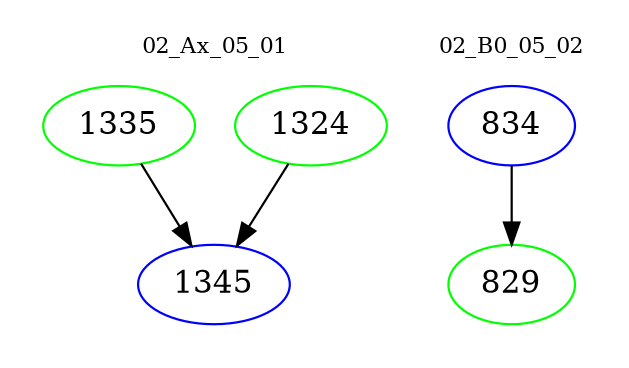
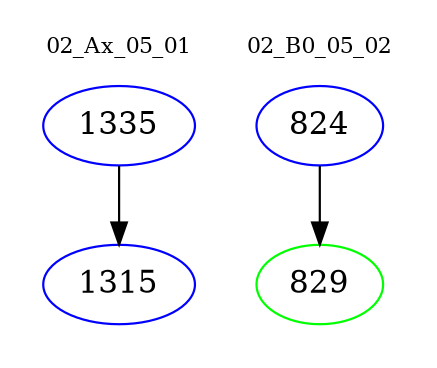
node "1335": color green -> blue
node "1324": removed
node "834": label "834" -> "824"
node "1345": label "1345" -> "1315"
